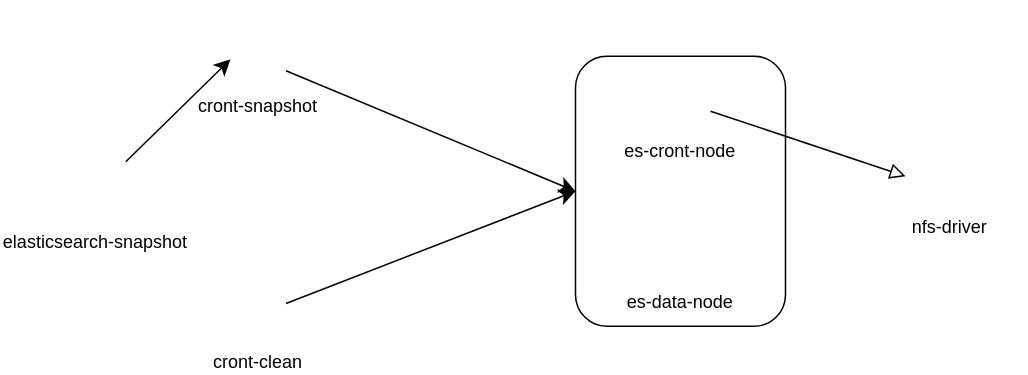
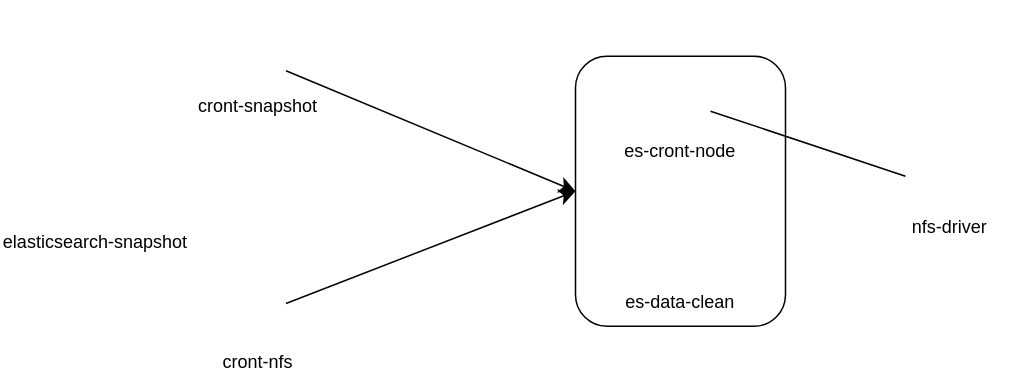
edge "elasticsearch-snapshot" -> "cront-snapshot": removed
edge "es-cront-node" -> "nfs-driver": arrowhead block -> none
node "es-data-node": label "es-data-node" -> "es-data-clean"
node "cront-clean": label "cront-clean" -> "cront-nfs"
